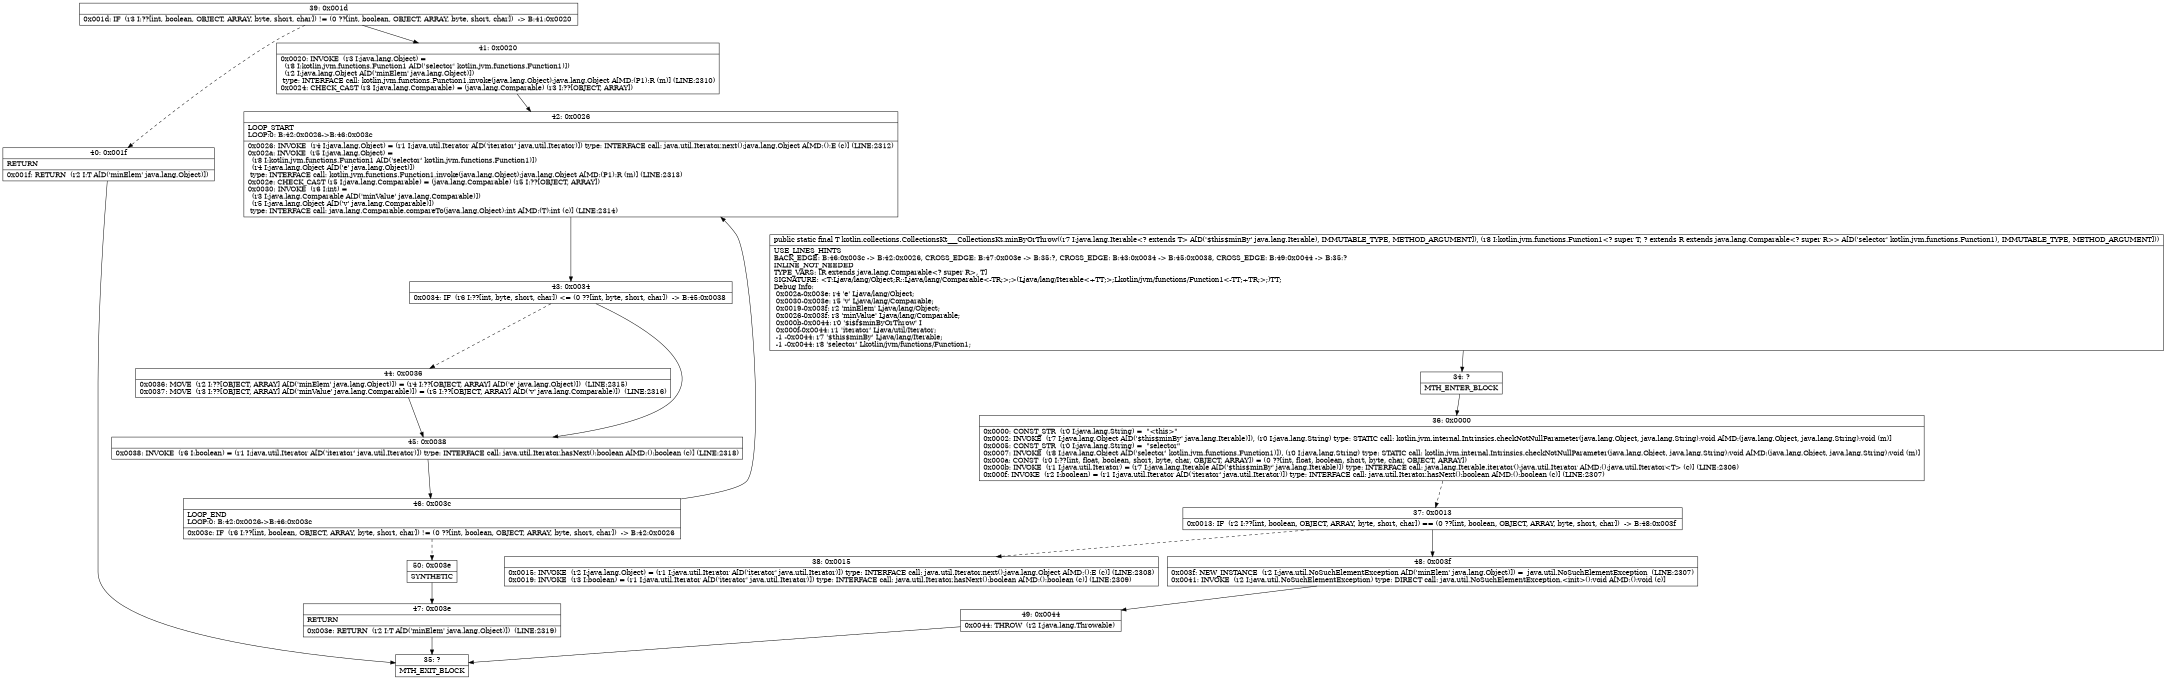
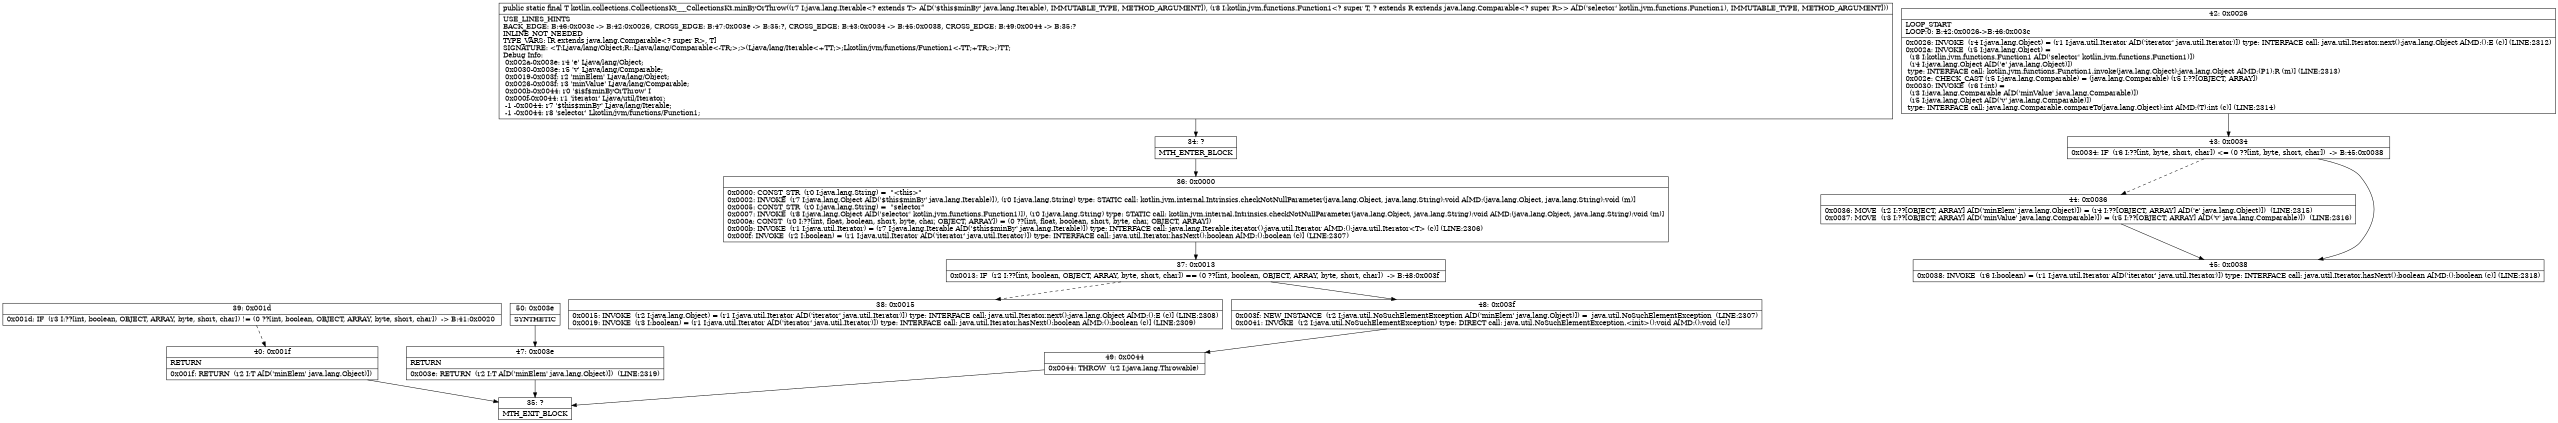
node "41: 0x0020": removed
edge "36: 0x0000" -> "37: 0x0013": style dashed -> solid
node "46: 0x003c": removed
